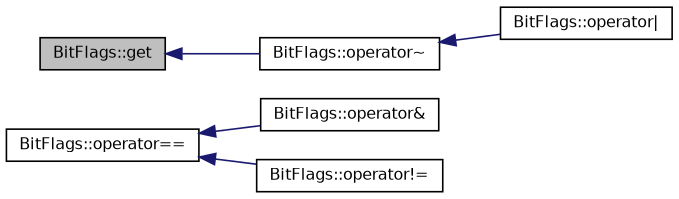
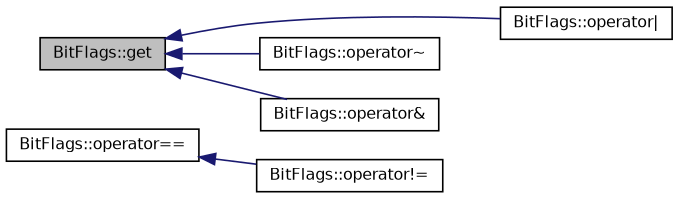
edge "BitFlags::operator|" -> "BitFlags::operator~": now "BitFlags::operator|" -> "BitFlags::get"
edge "BitFlags::operator&" -> "BitFlags::operator==": now "BitFlags::operator&" -> "BitFlags::get"
